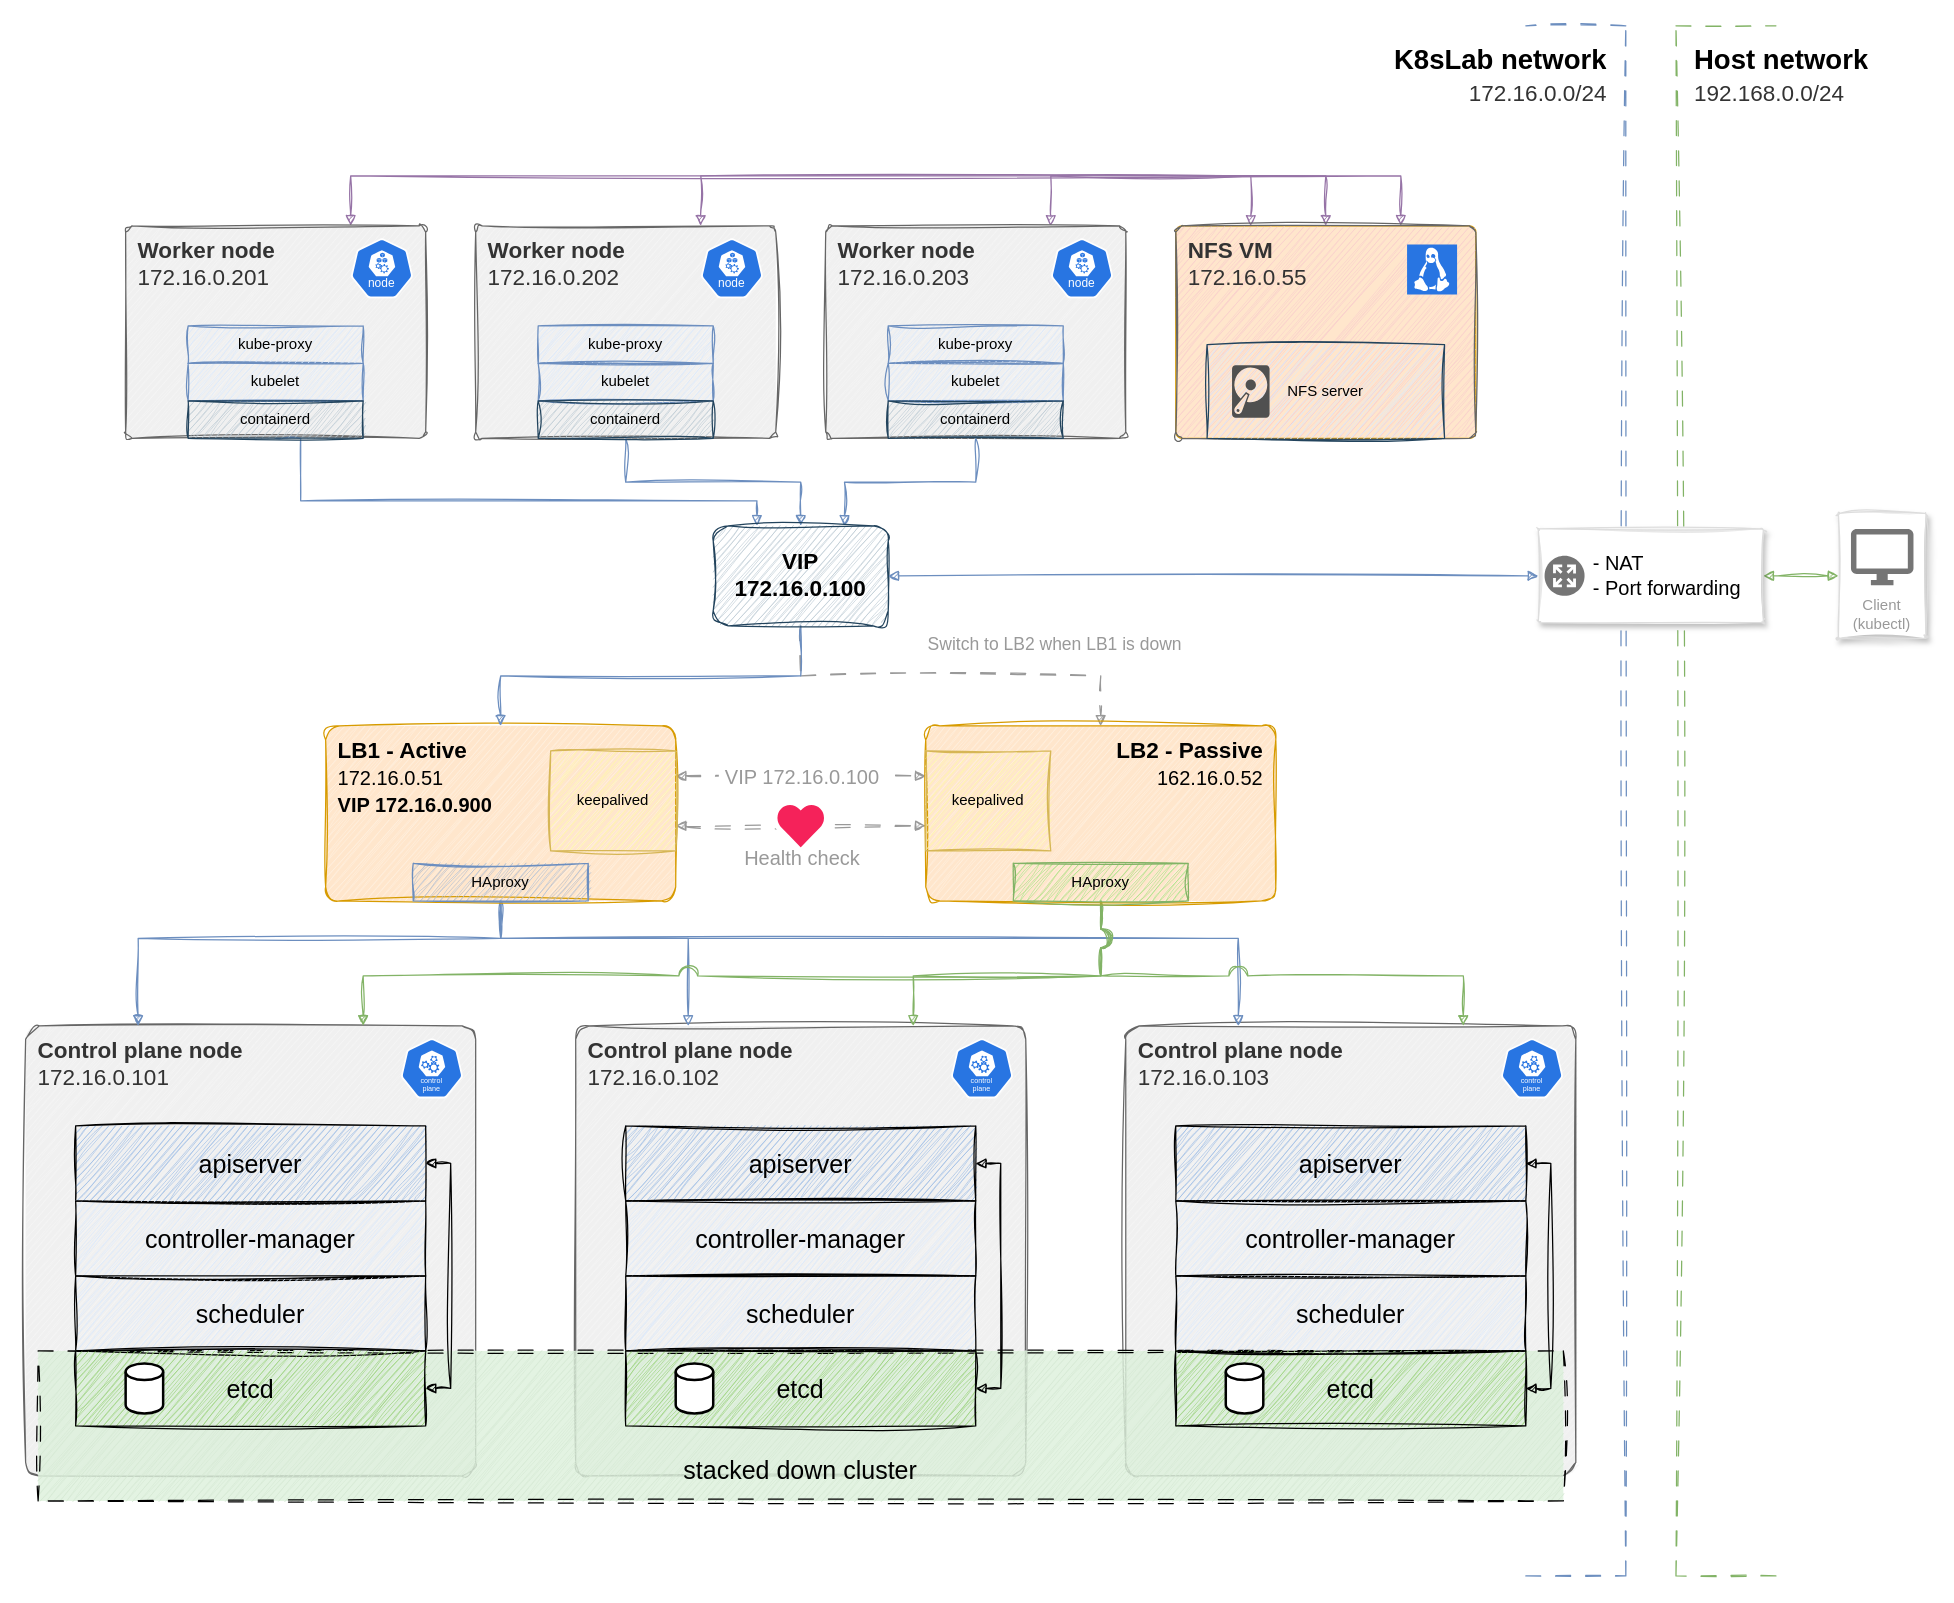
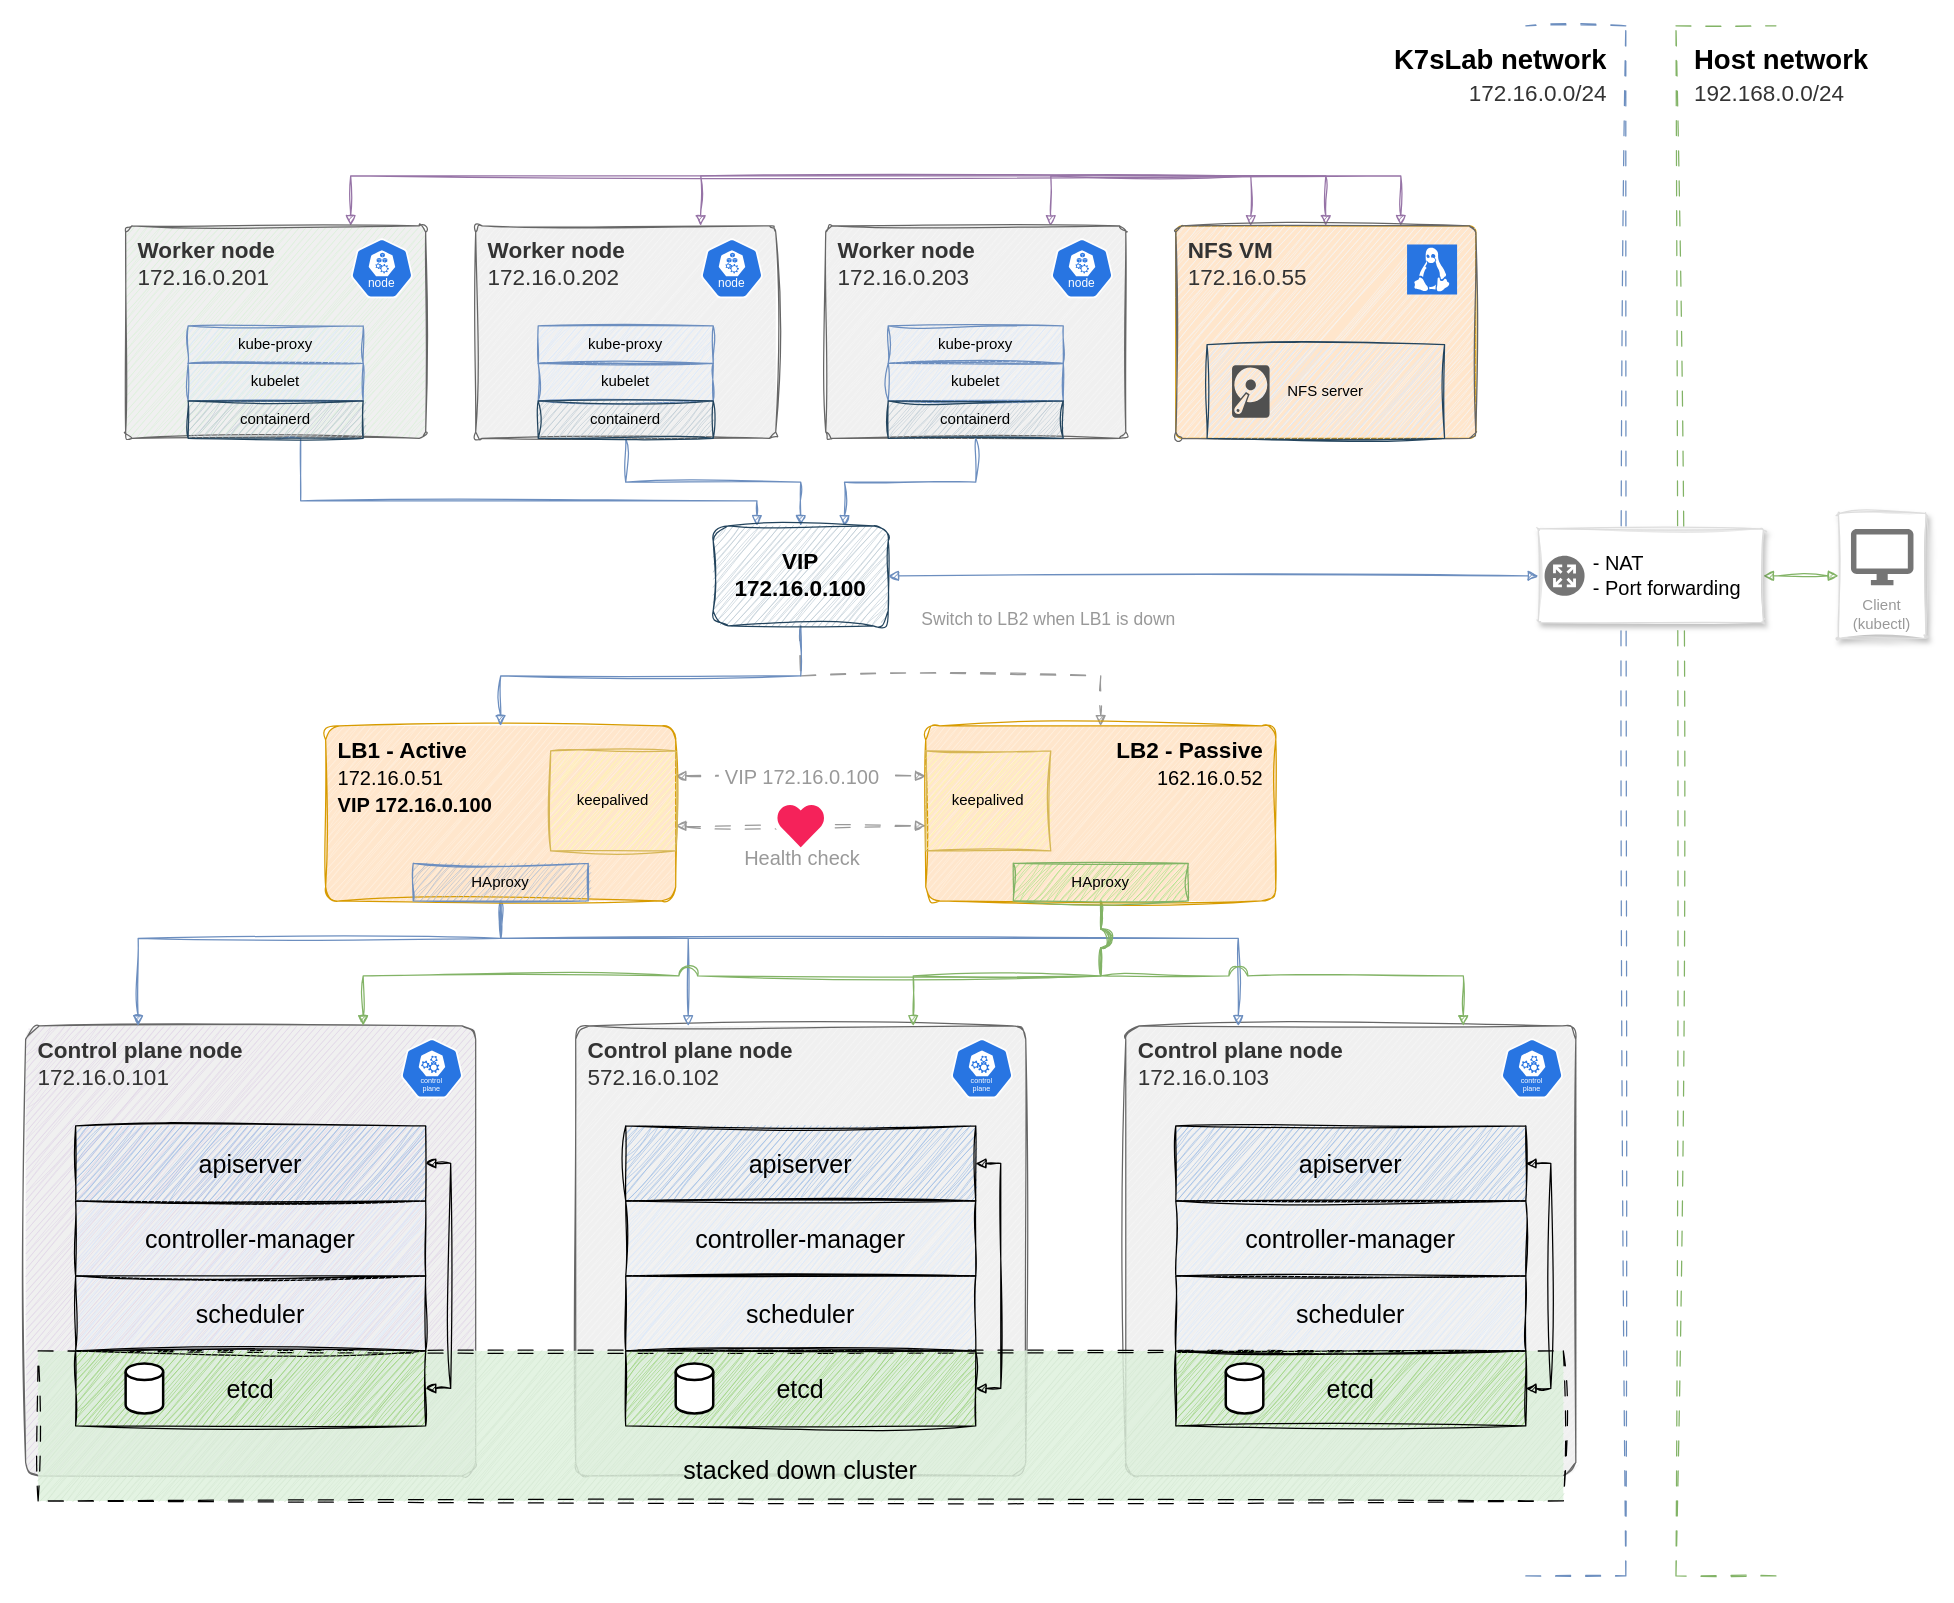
node "K8sLab network172.16.0.0/24": label "K8sLab network172.16.0.0/24" -> "K7sLab network172.16.0.0/24"
node "Worker node 172.16.0.201": fillcolor #f5f5f5 -> #dcf0db
node "NFS VM 172.16.0.55": fillcolor #f8cecc -> #f5f5f5
node "Switch to LB2 when LB1 is down": moved (1069, 644) -> (1063, 619)
node "LB1 - Active 172.16.0.51 VIP 172.16.0.900": label "LB1 - Active 172.16.0.51 VIP 172.16.0.900" -> "LB1 - Active 172.16.0.51 VIP 172.16.0.100"
node "Control plane node 172.16.0.101": fillcolor #f5f5f5 -> #e1d5e7
node "Control plane node 172.16.0.102": label "Control plane node 172.16.0.102" -> "Control plane node 572.16.0.102"
